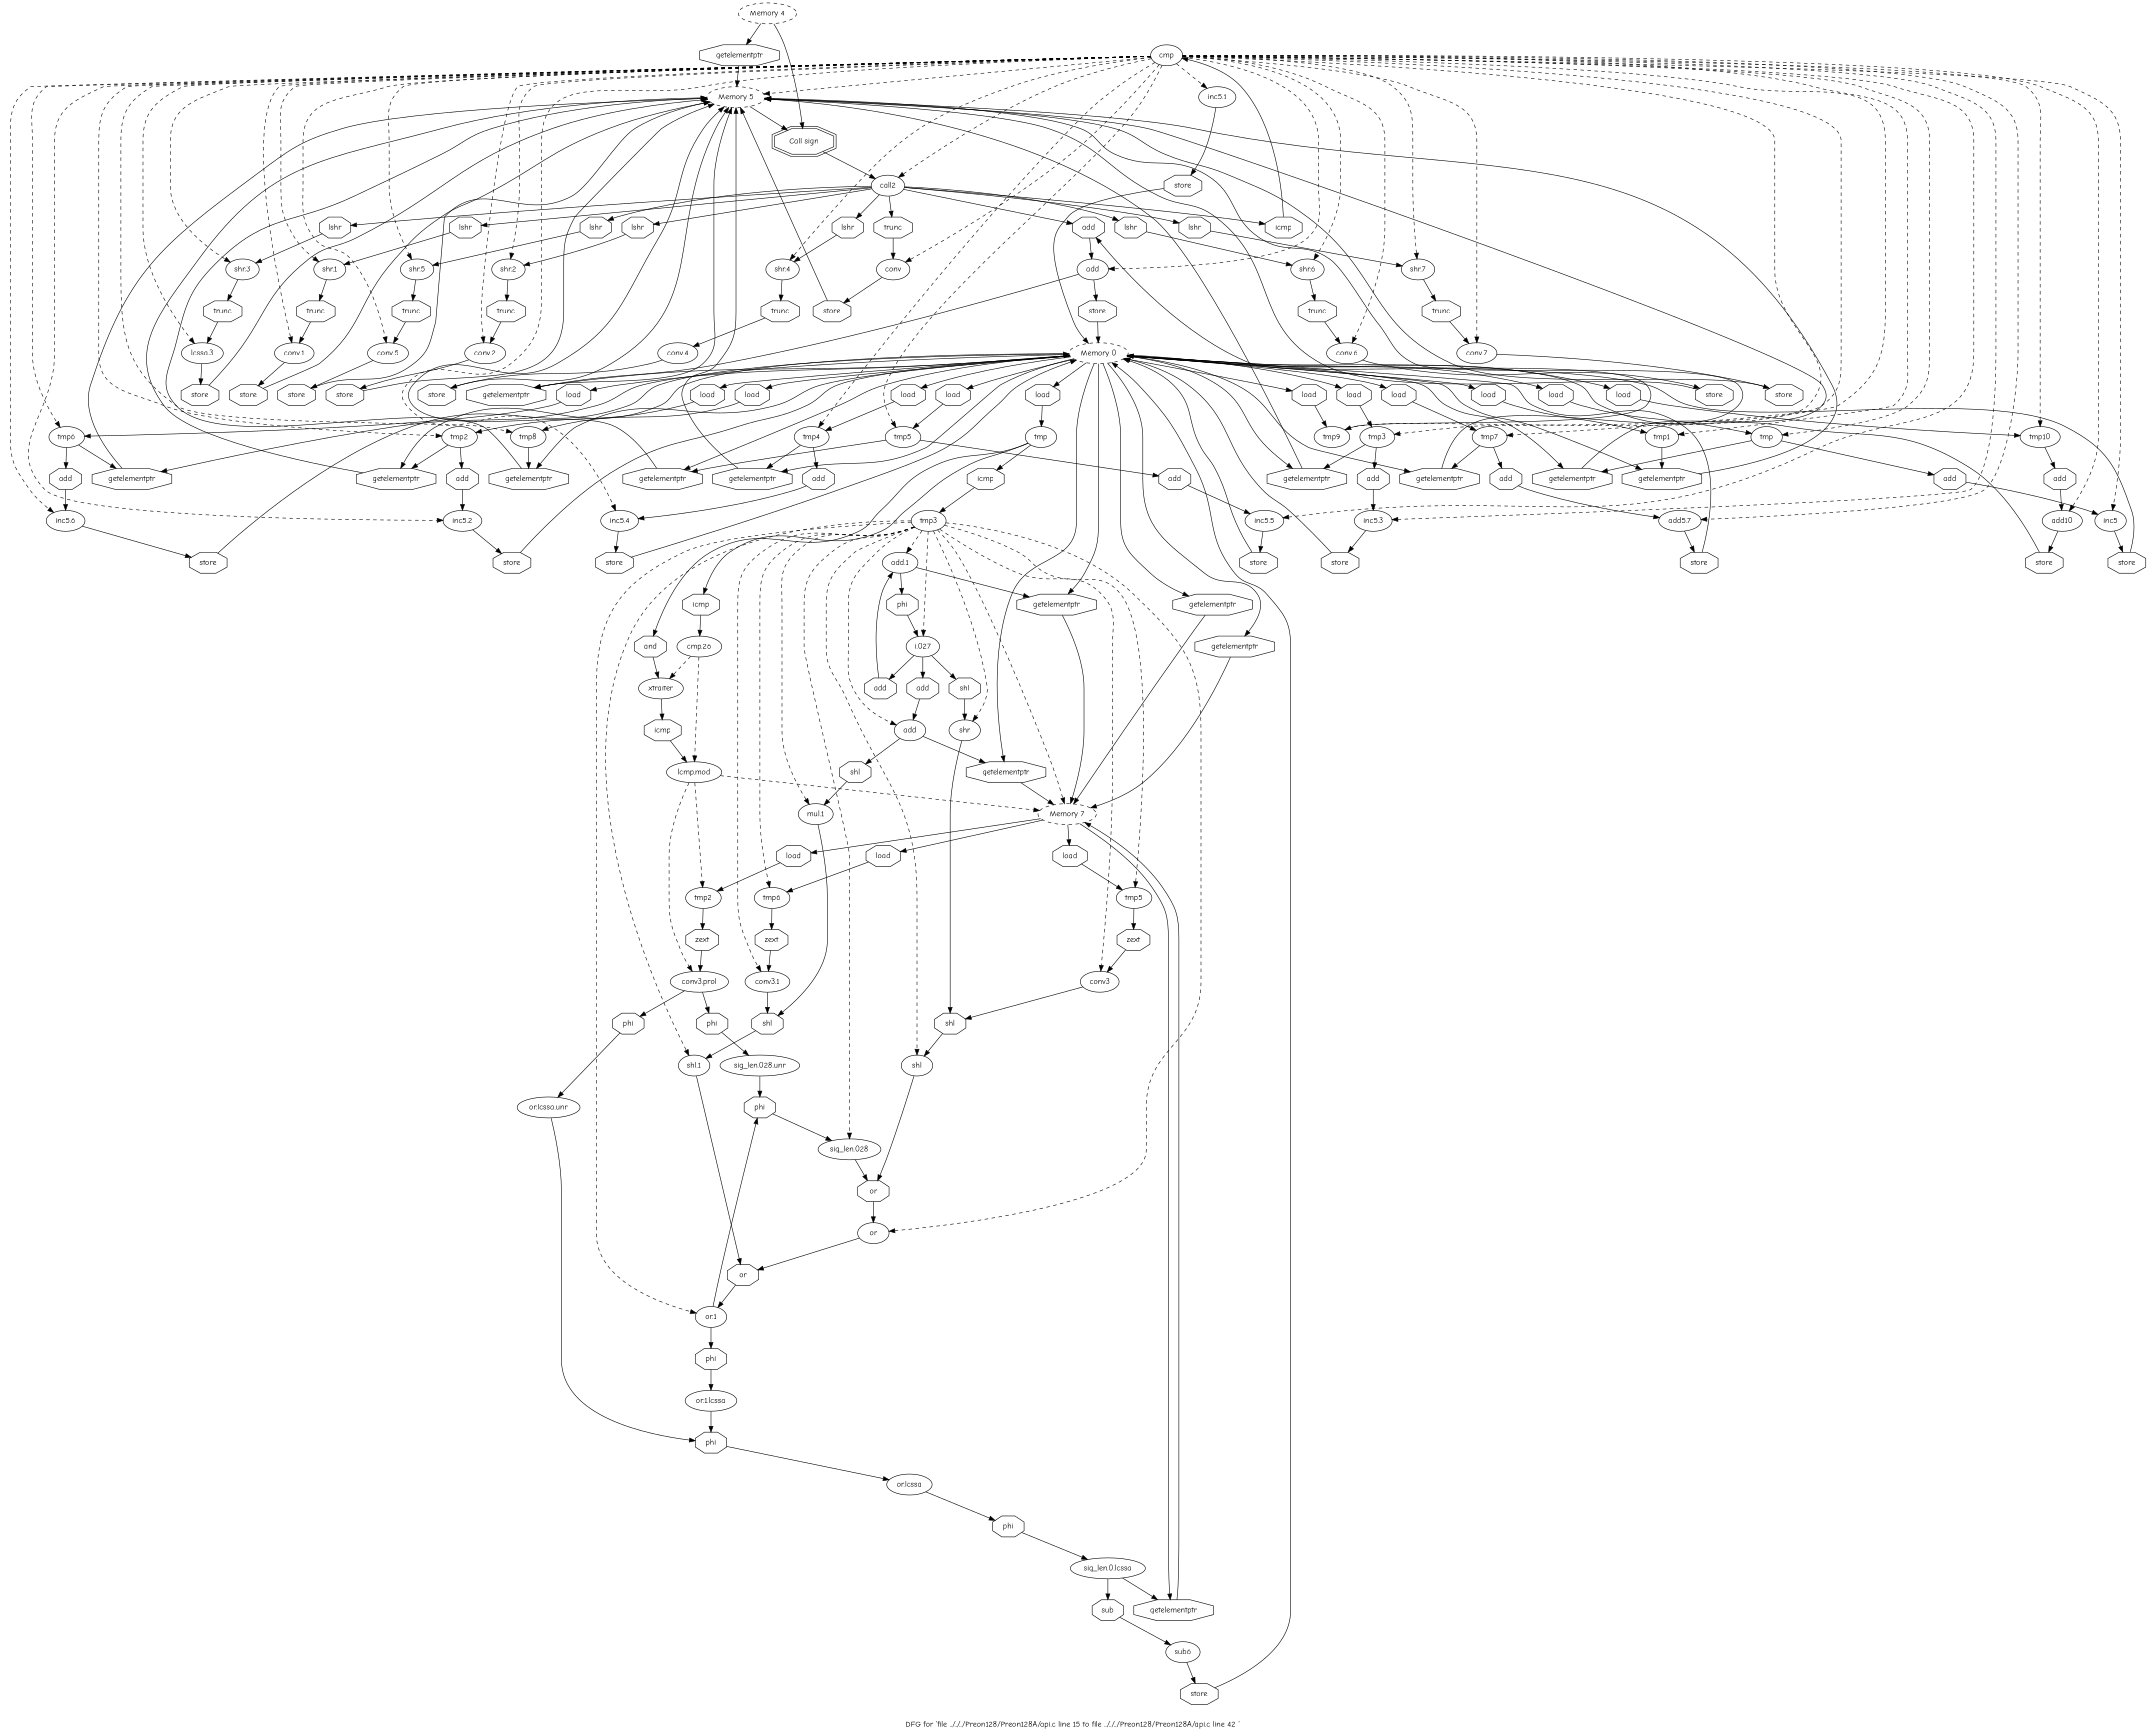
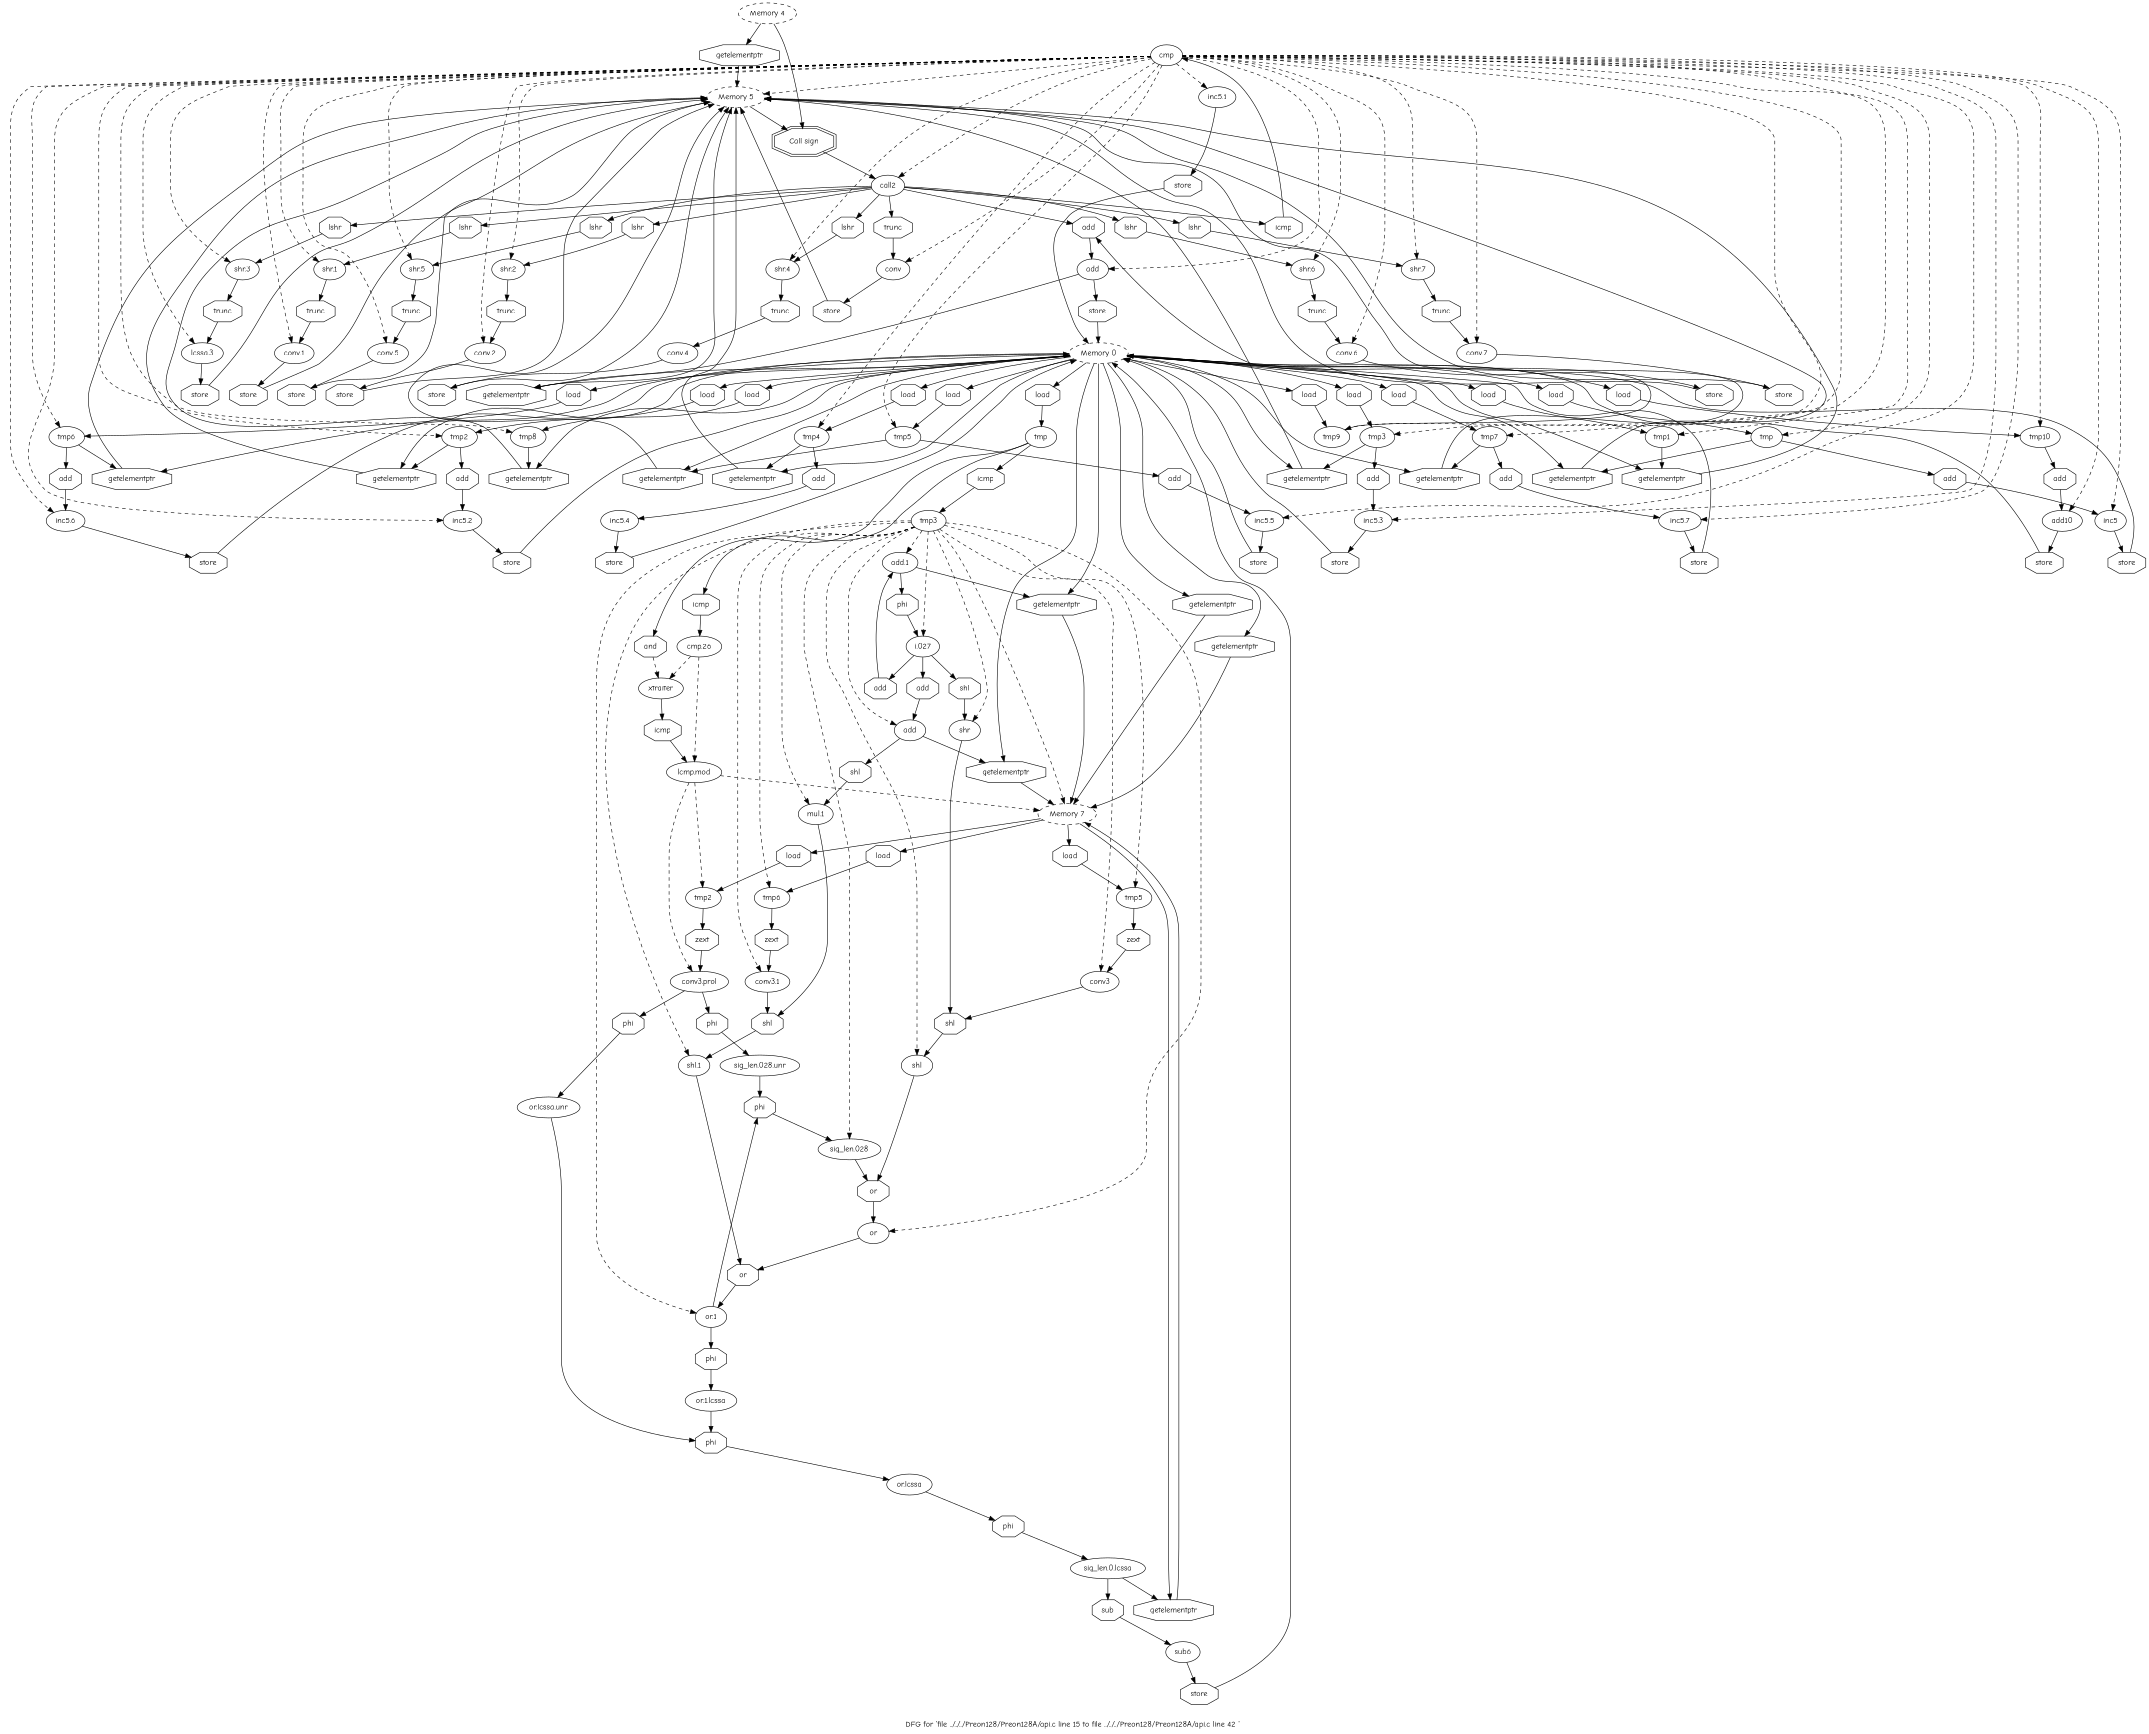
edge "cmp" -> "inc5.4": removed
node "add5.7": label "add5.7" -> "inc5.7"
edge "and" -> "xtraiter": style solid -> dashed
